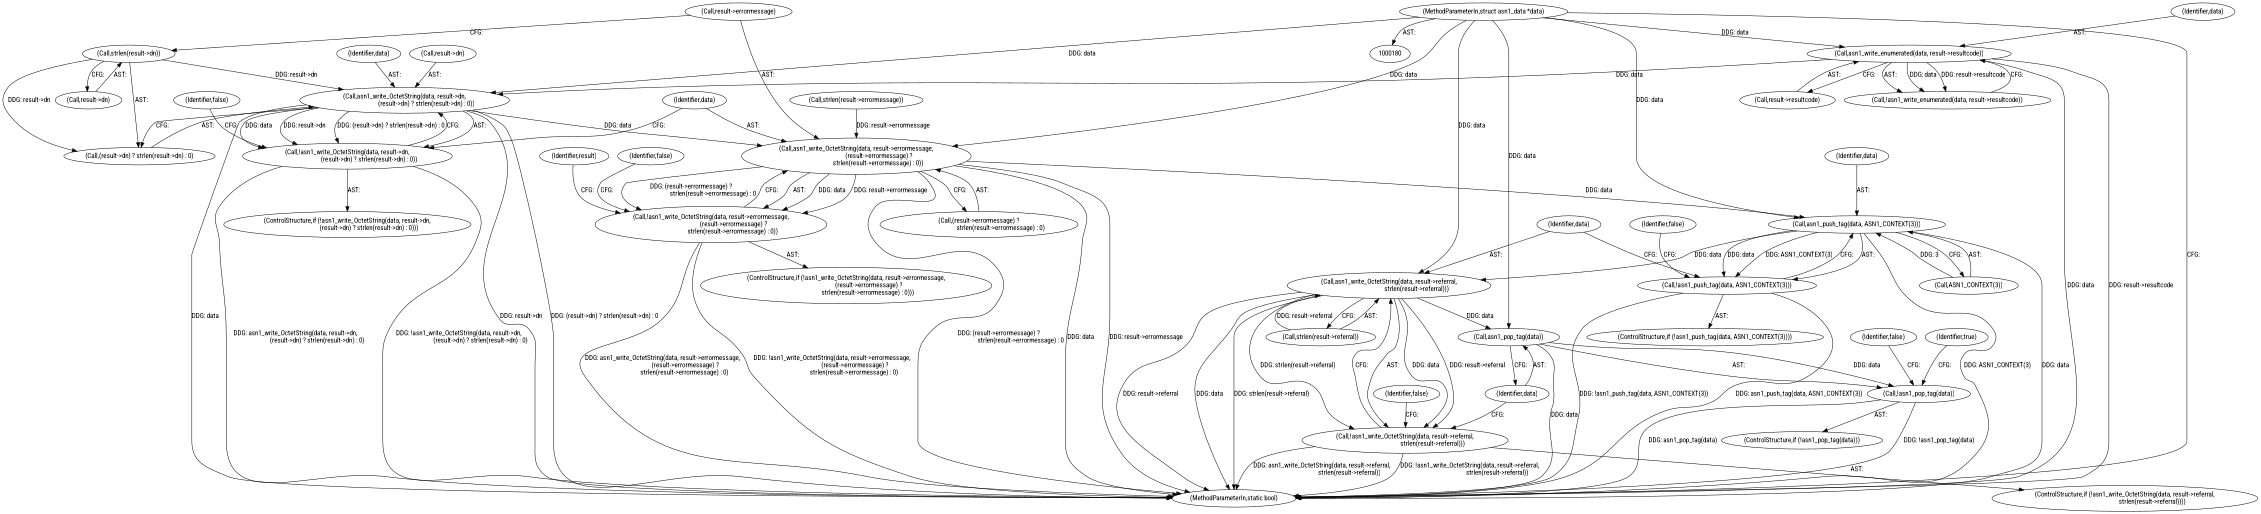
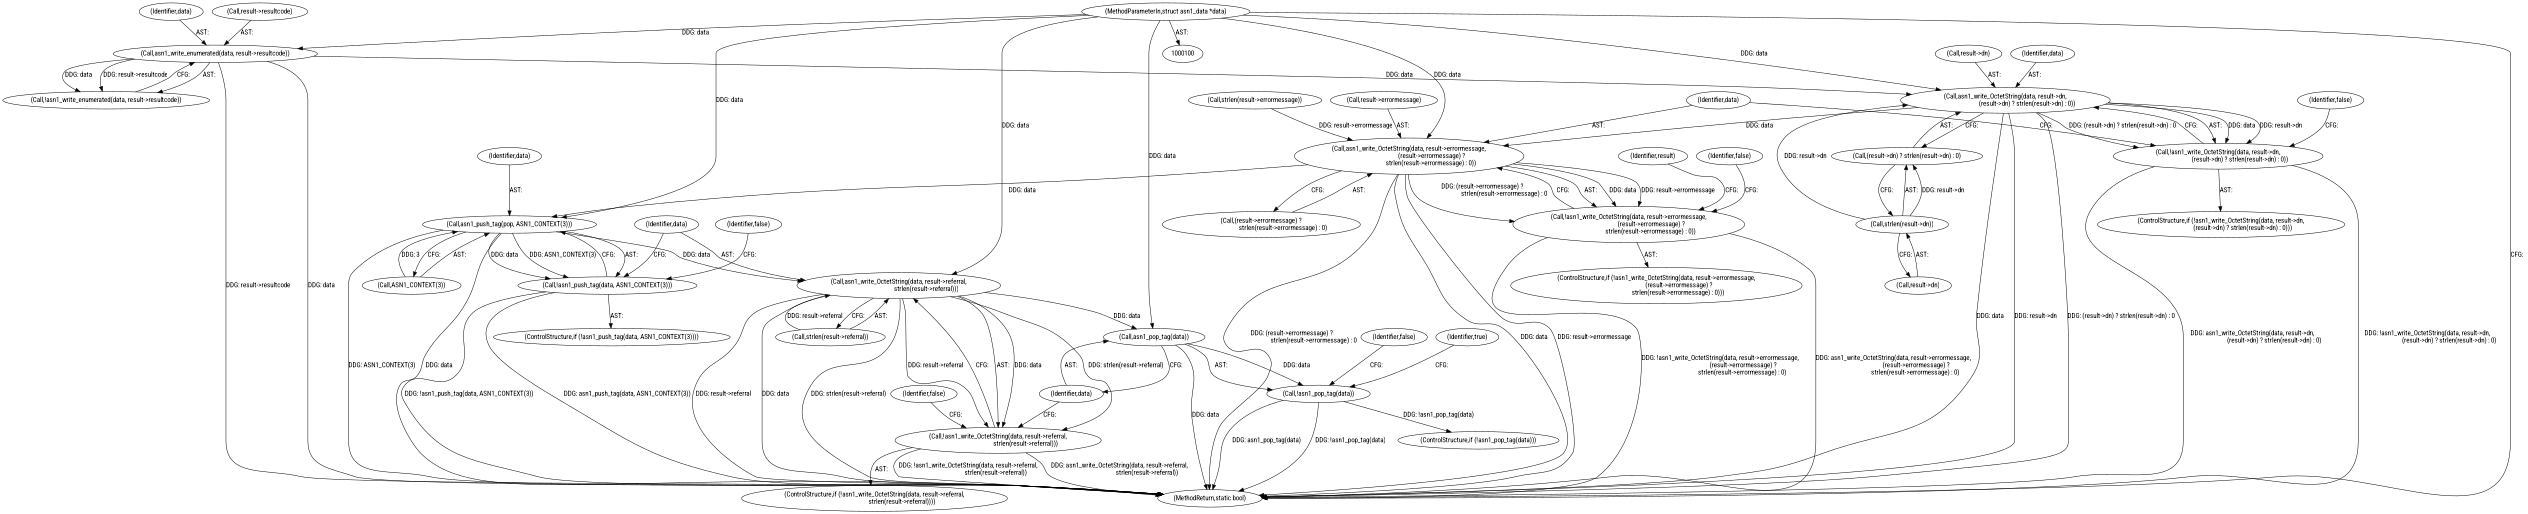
edge "(Call,result->errormessage)" -> "(Call,strlen(result->dn))": now "(Call,(result->dn) ? strlen(result->dn) : 0)" -> "(Call,strlen(result->dn))"
node "1000180": label "1000180" -> "1000100"
edge "(Call,asn1_write_enumerated(data, result->resultcode))" -> "(Call,result->resultcode)": removed, label "CFG:"
node "(Call,asn1_push_tag(data, ASN1_CONTEXT(3)))": label "(Call,asn1_push_tag(data, ASN1_CONTEXT(3)))" -> "(Call,asn1_push_tag(pop, ASN1_CONTEXT(3)))"
edge "(Call,!asn1_pop_tag(data))" -> "(ControlStructure,if (!asn1_pop_tag(data)))": label "AST: " -> "DDG: !asn1_pop_tag(data)"
node "(MethodParameterIn,static bool)": label "(MethodParameterIn,static bool)" -> "(MethodReturn,static bool)"
